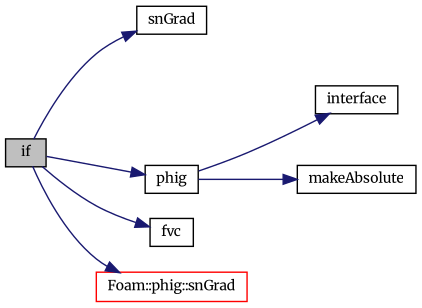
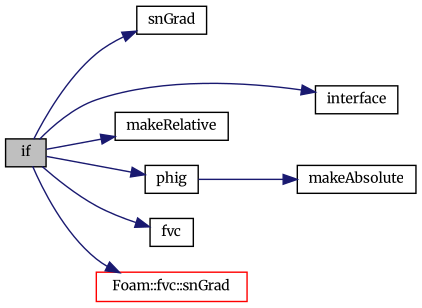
node "makeRelative": added
edge "phig" -> "interface": now "if" -> "interface"
node "Foam::phig::snGrad": label "Foam::phig::snGrad" -> "Foam::fvc::snGrad"
